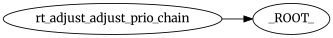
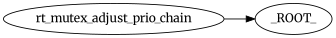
node "rt_adjust_adjust_prio_chain": label "rt_adjust_adjust_prio_chain" -> "rt_mutex_adjust_prio_chain"
